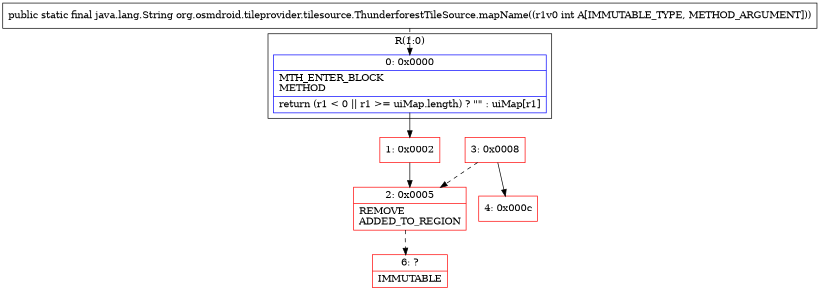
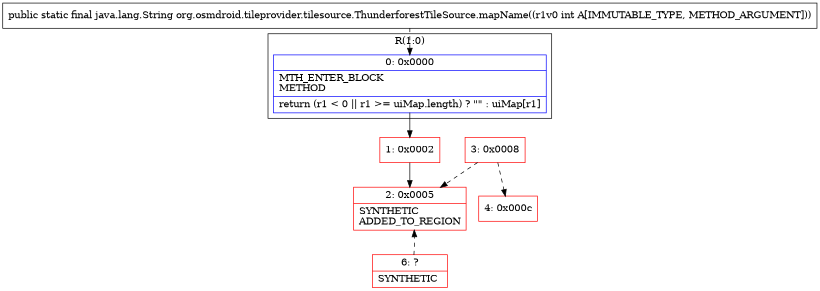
edge "3: 0x0008" -> "4: 0x000c": style solid -> dashed
node "2: 0x0005": text "REMOVE" -> "SYNTHETIC"
edge "2: 0x0005" -> "6: ?": reversed
node "6: ?": text "IMMUTABLE" -> "SYNTHETIC"
